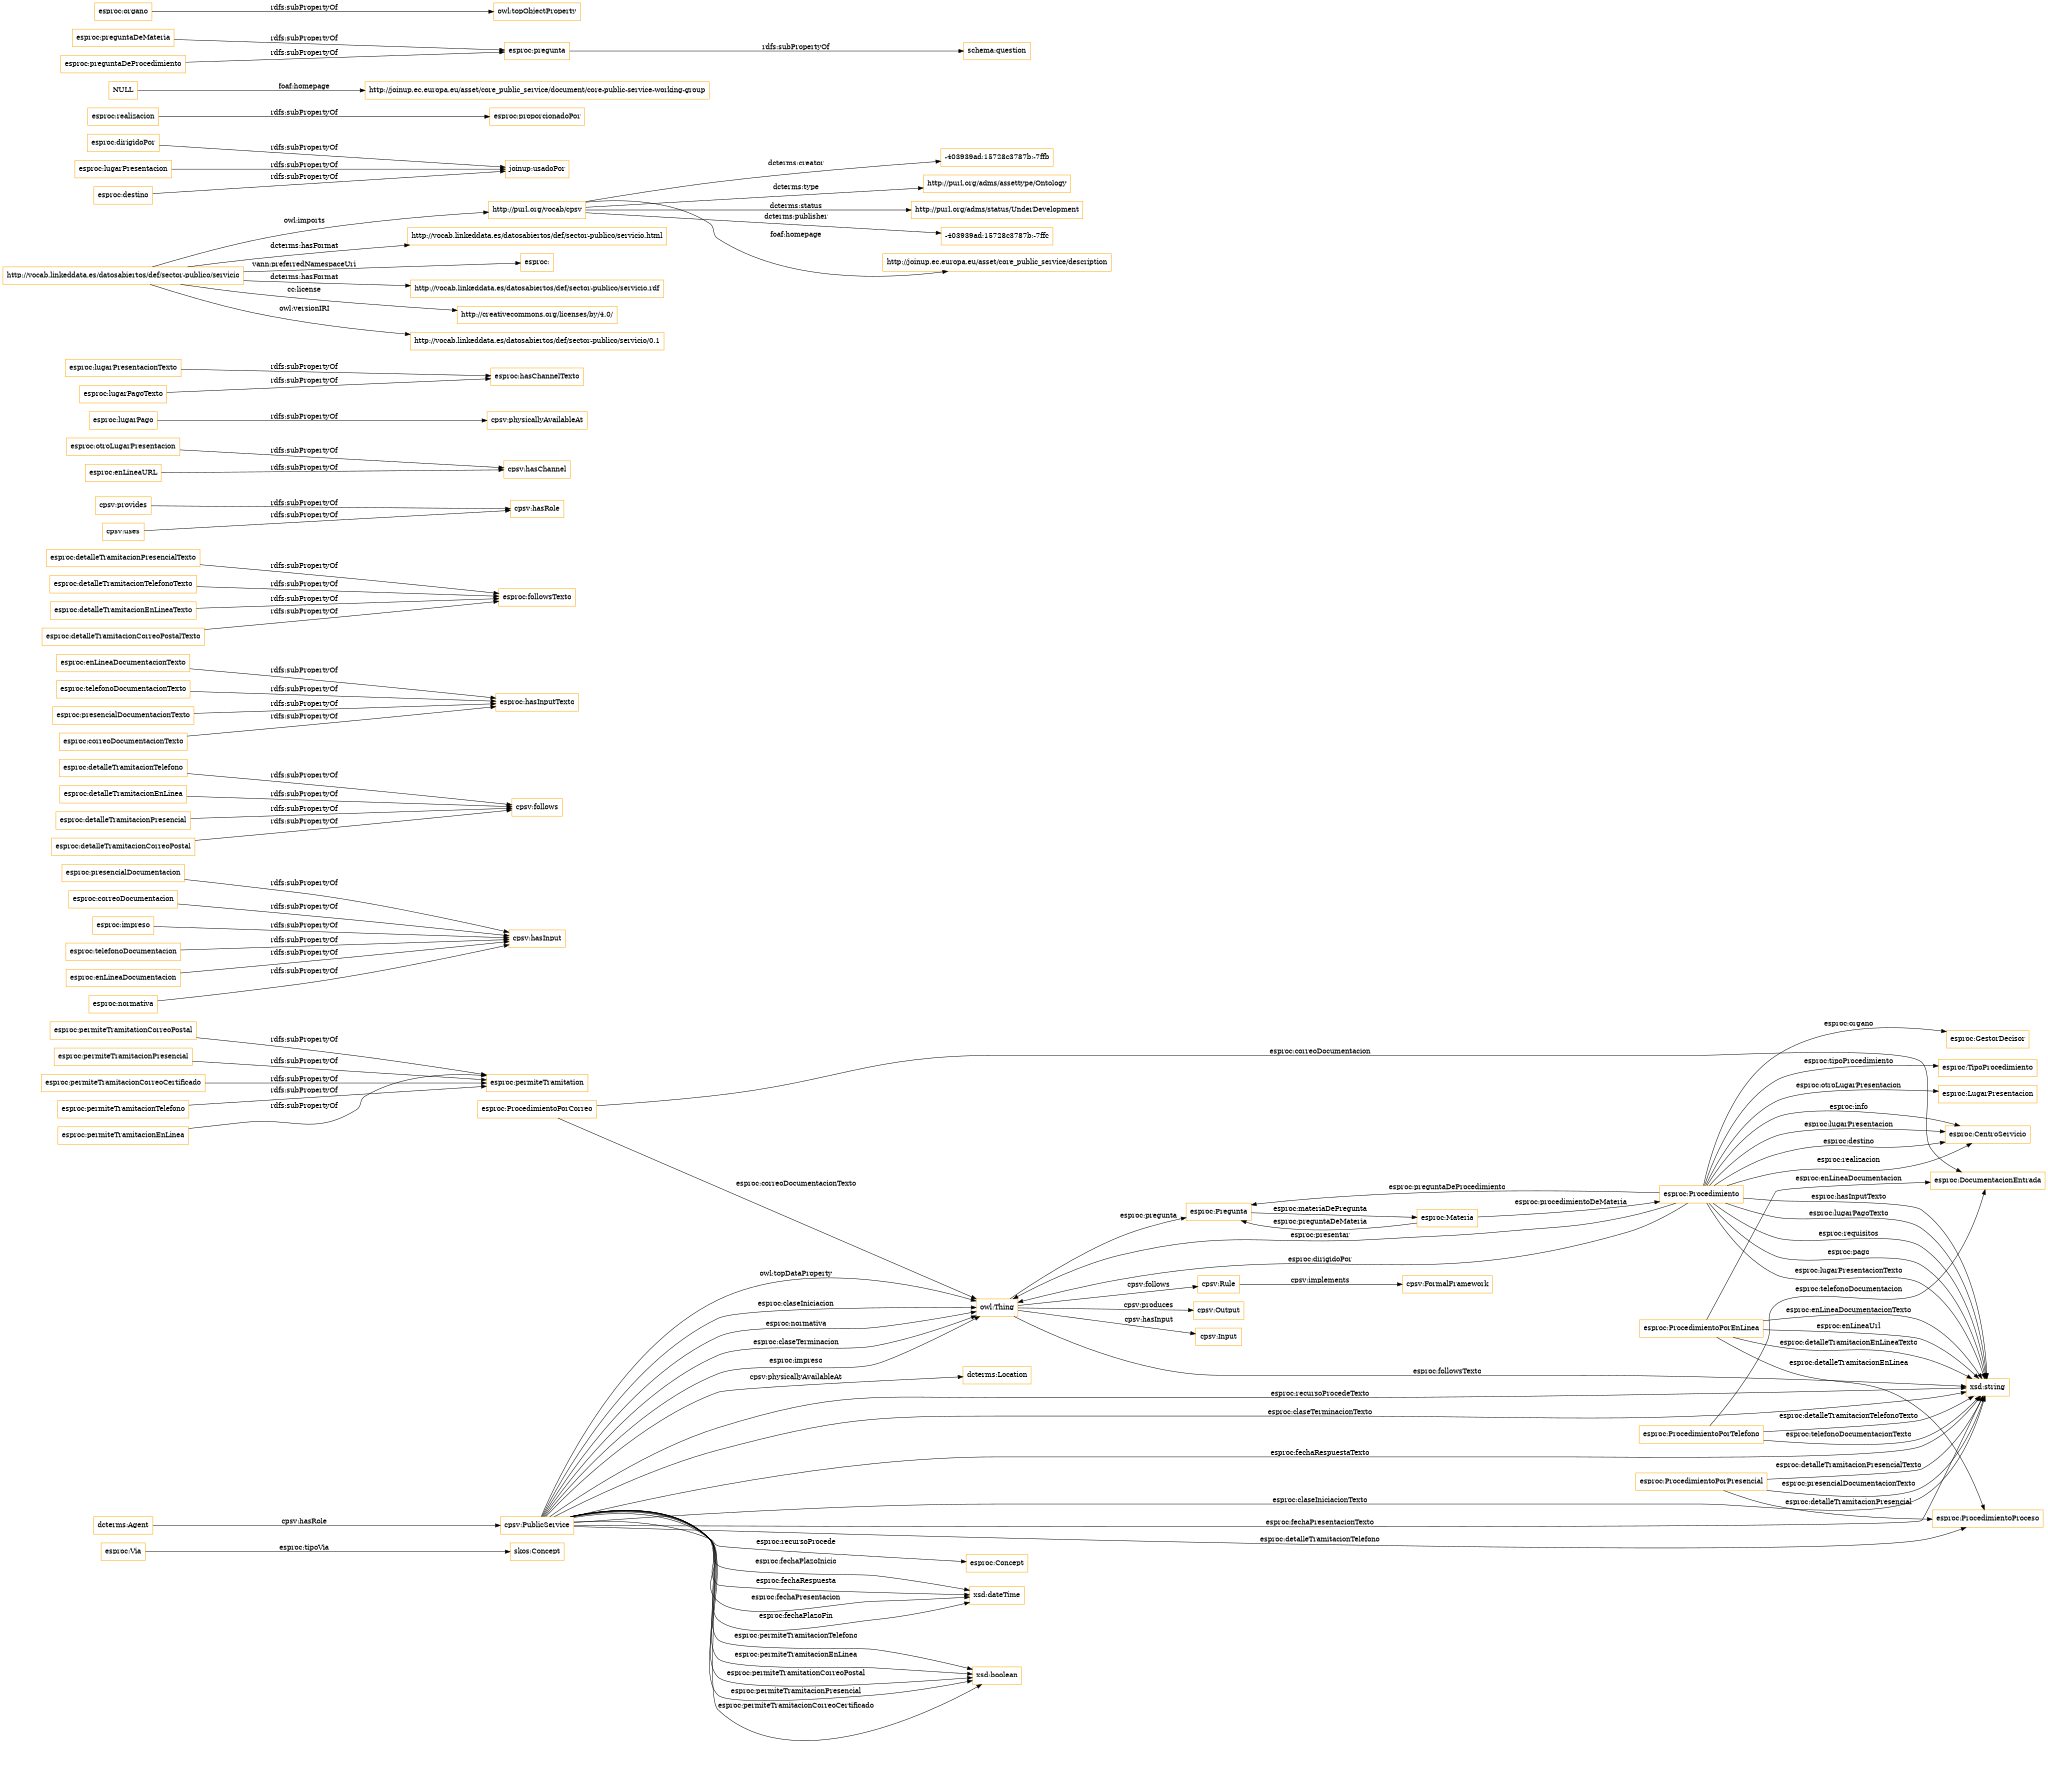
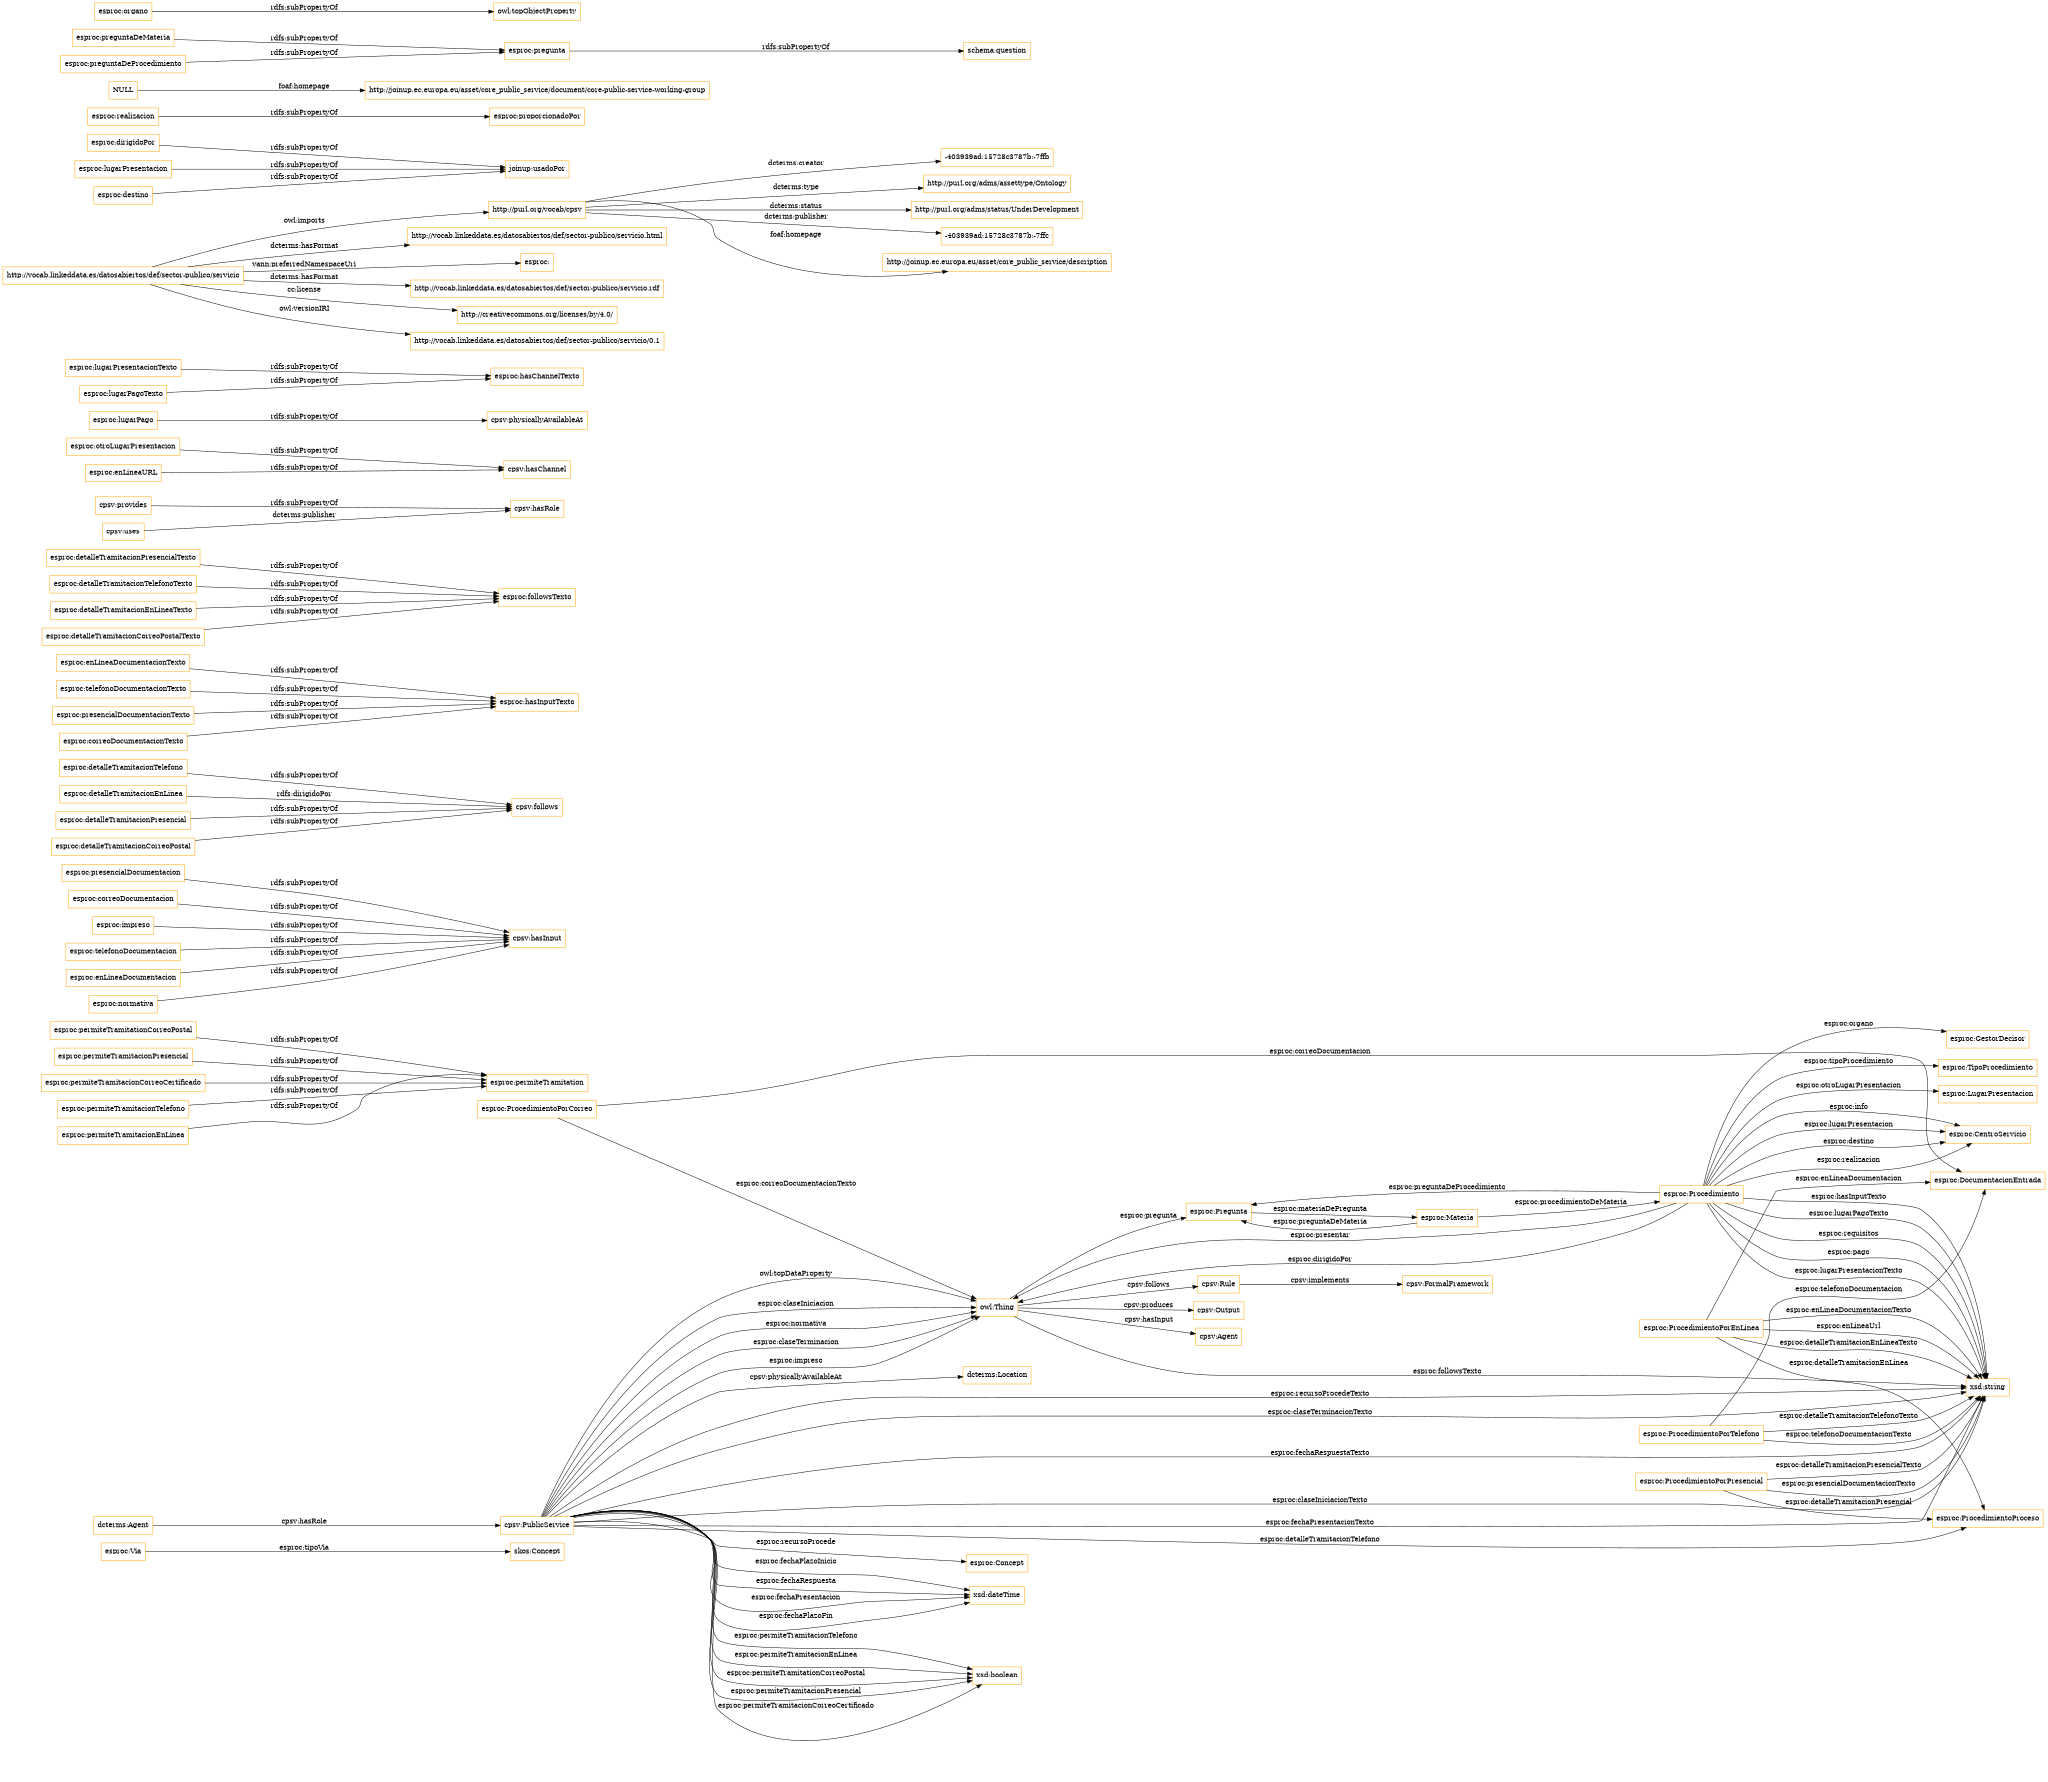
edge "cpsv:uses" -> "cpsv:hasRole": label "rdfs:subPropertyOf" -> "dcterms:publisher"
edge "esproc:detalleTramitacionEnLinea" -> "cpsv:follows": label "rdfs:subPropertyOf" -> "rdfs:dirigidoPor"
node "cpsv:Input": label "cpsv:Input" -> "cpsv:Agent"
